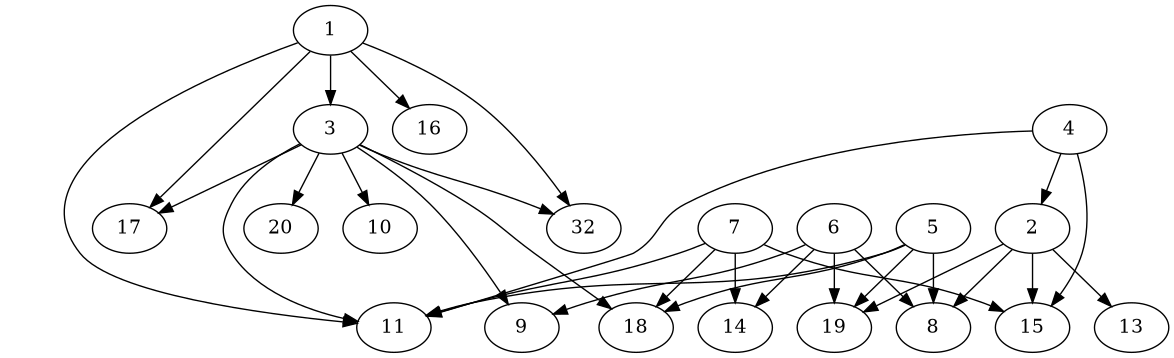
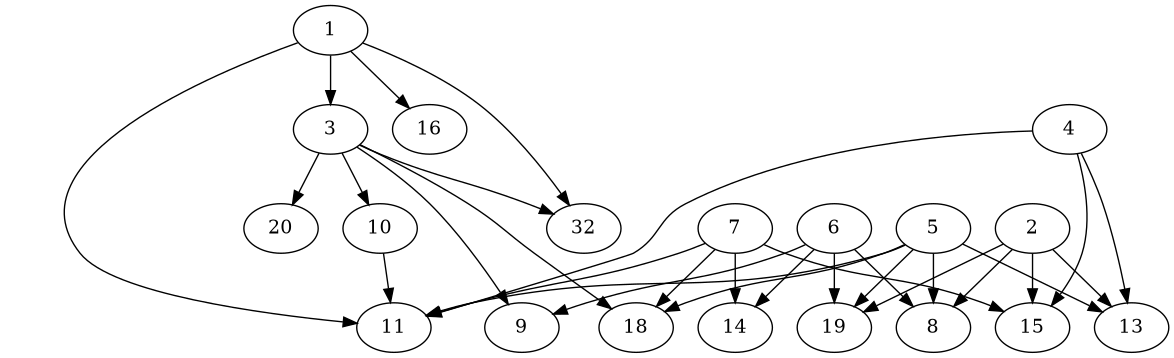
edge "4" -> "2": now "4" -> "13"
node "17": removed
edge "3" -> "11": now "10" -> "11"
edge "5" -> "13": added
